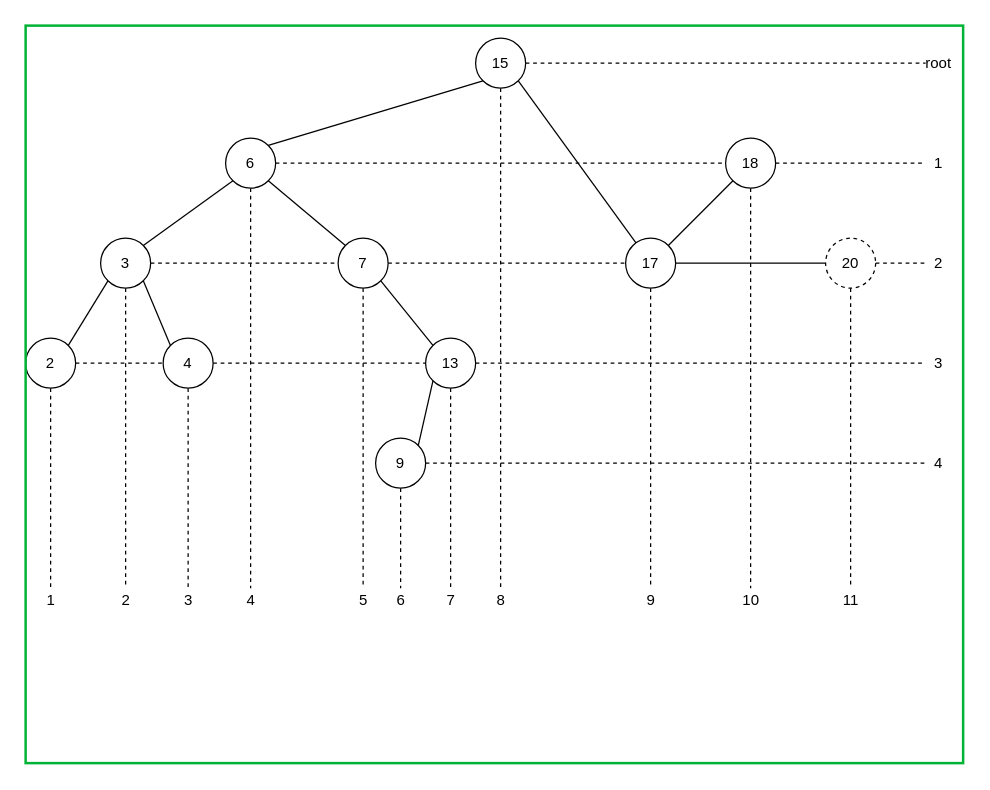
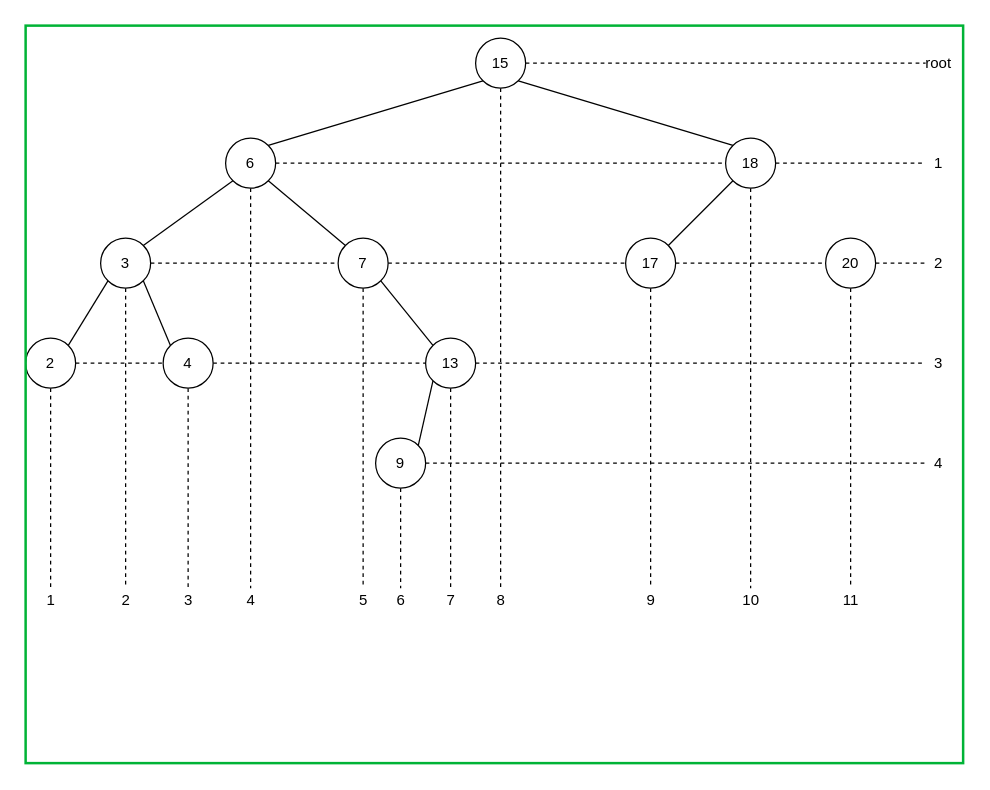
edge "15" -- "17": now "15" -- "18"
edge "17" -- "20": style solid -> dashed
node "20": style dashed -> solid
